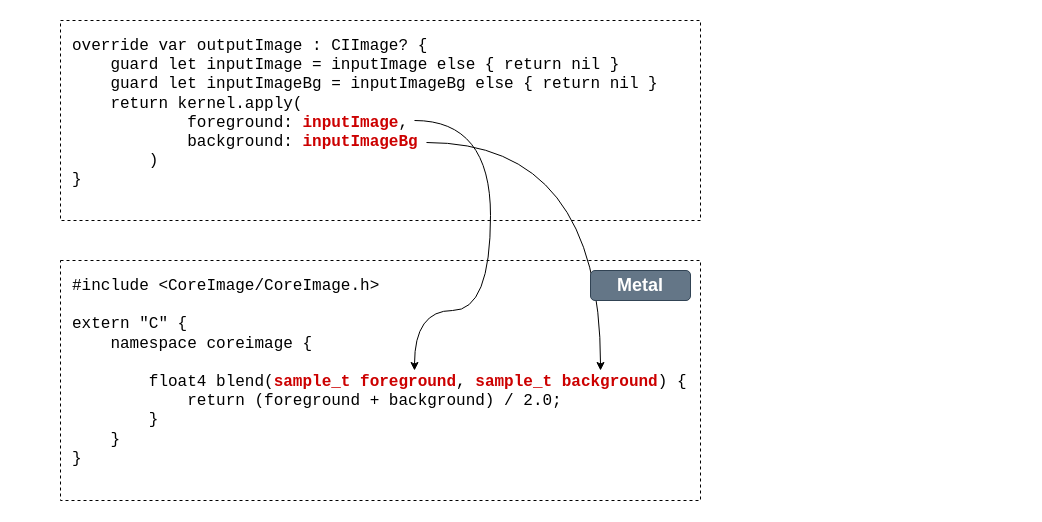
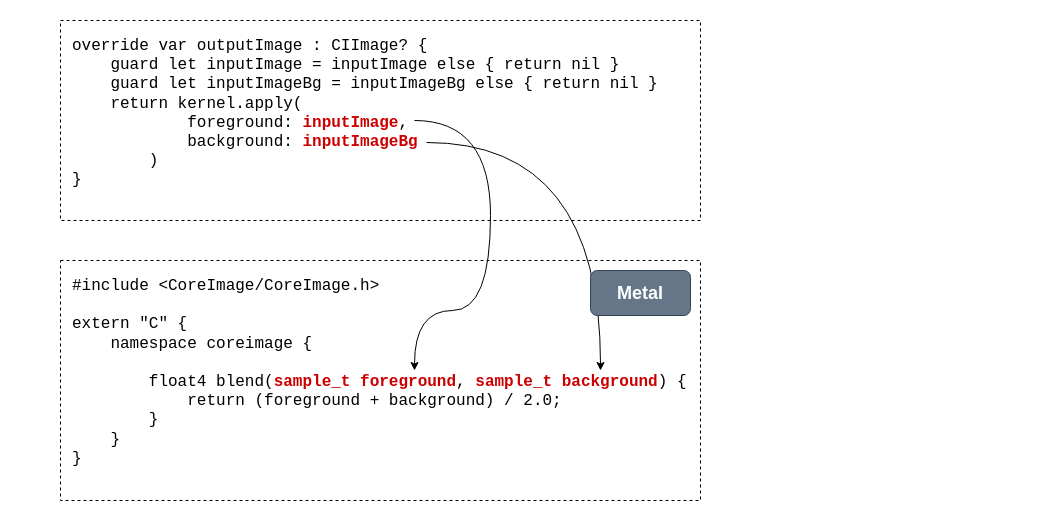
node "Metal": size 100x30 -> 100x45
